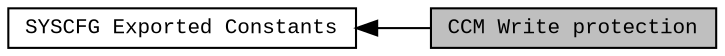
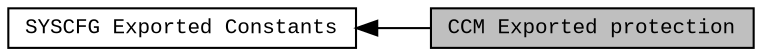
node "CCM Write protection": label "CCM Write protection" -> "CCM Exported protection"
